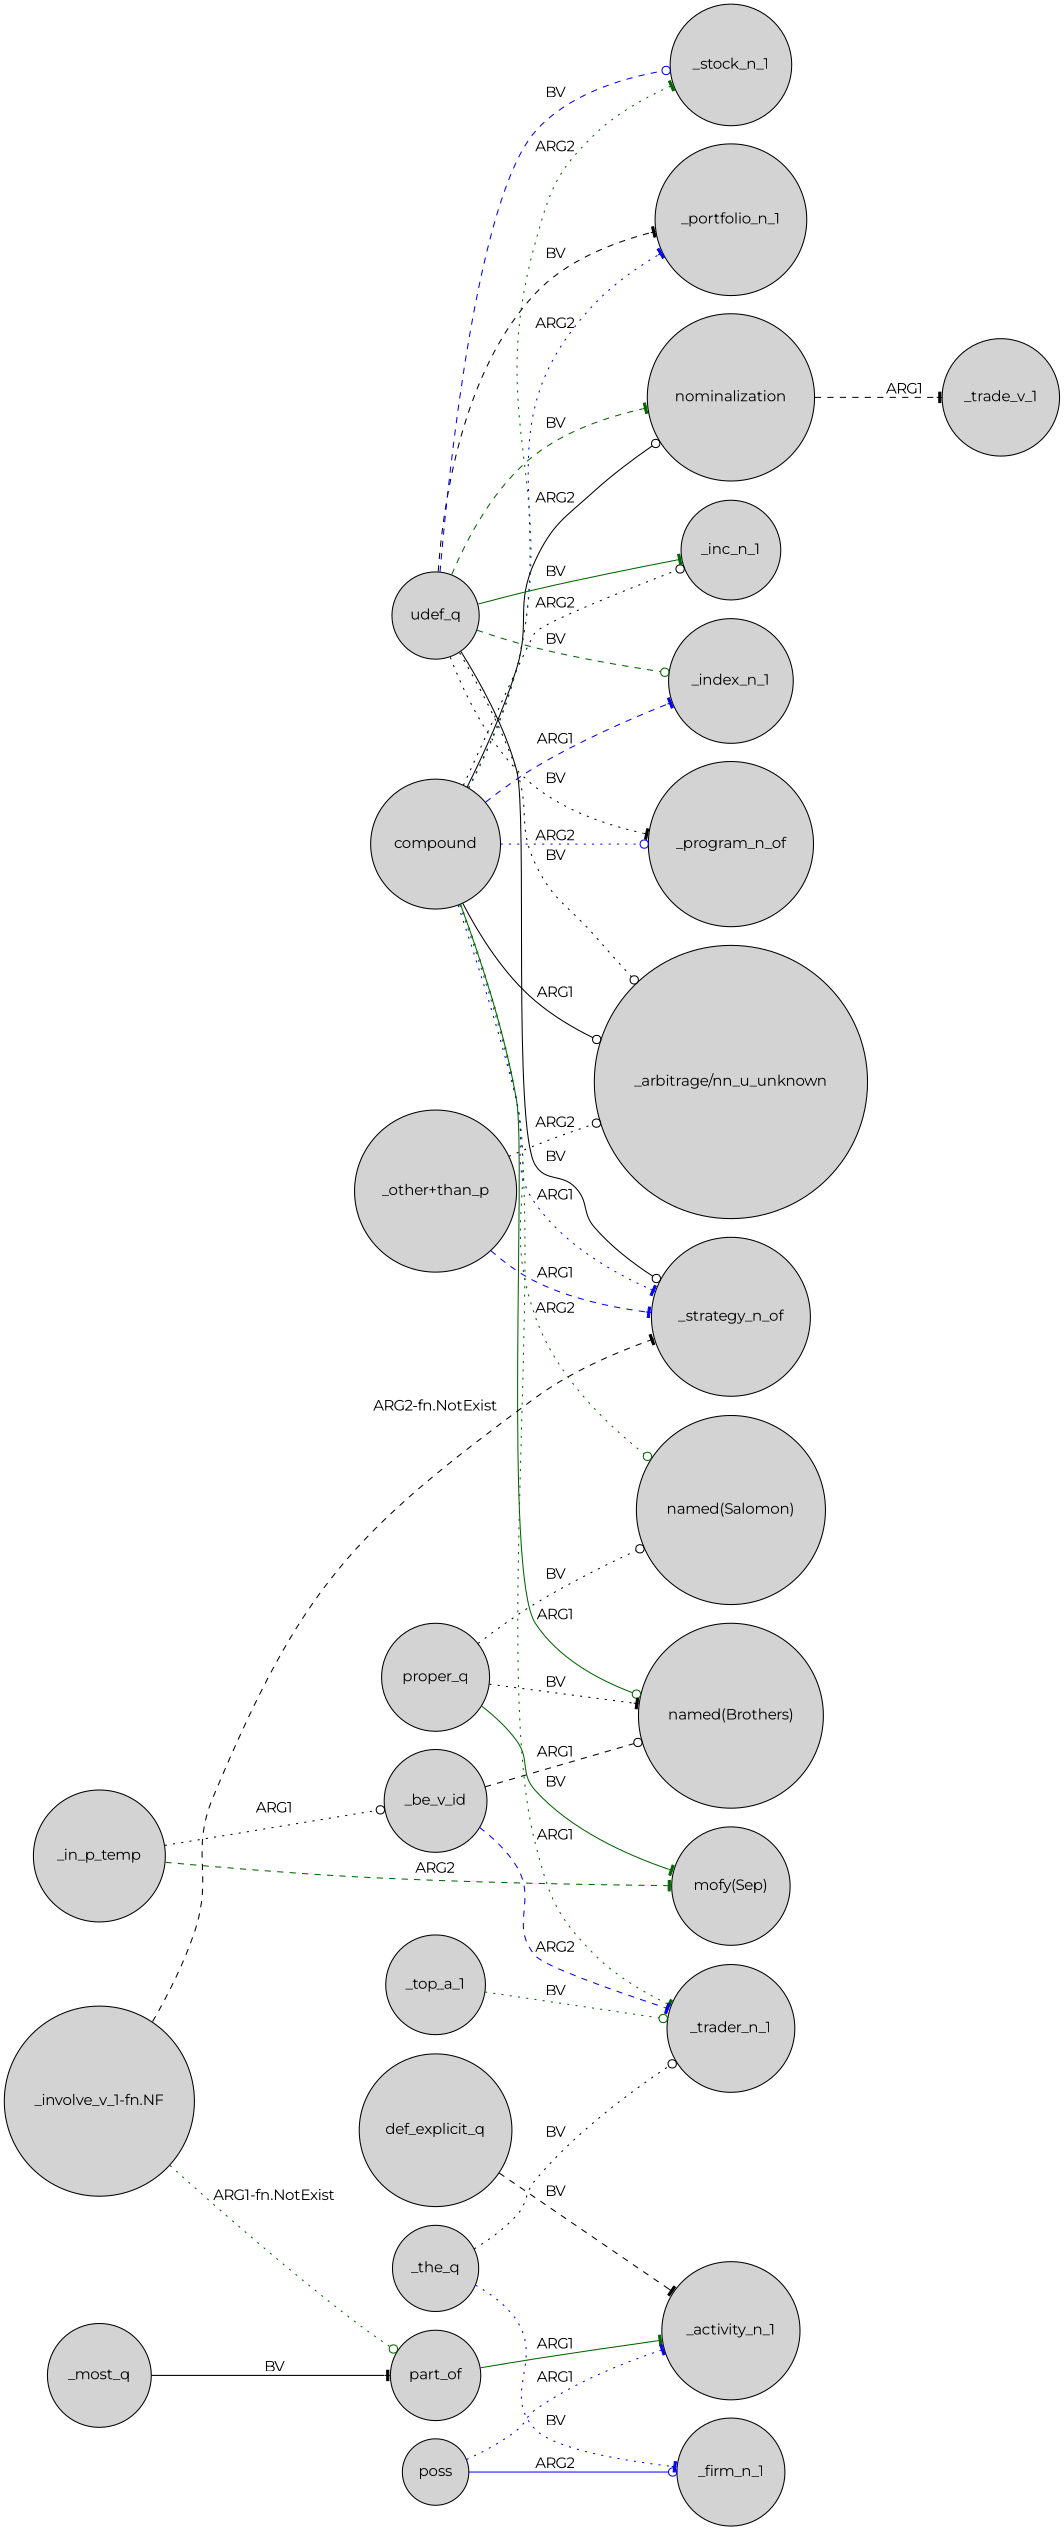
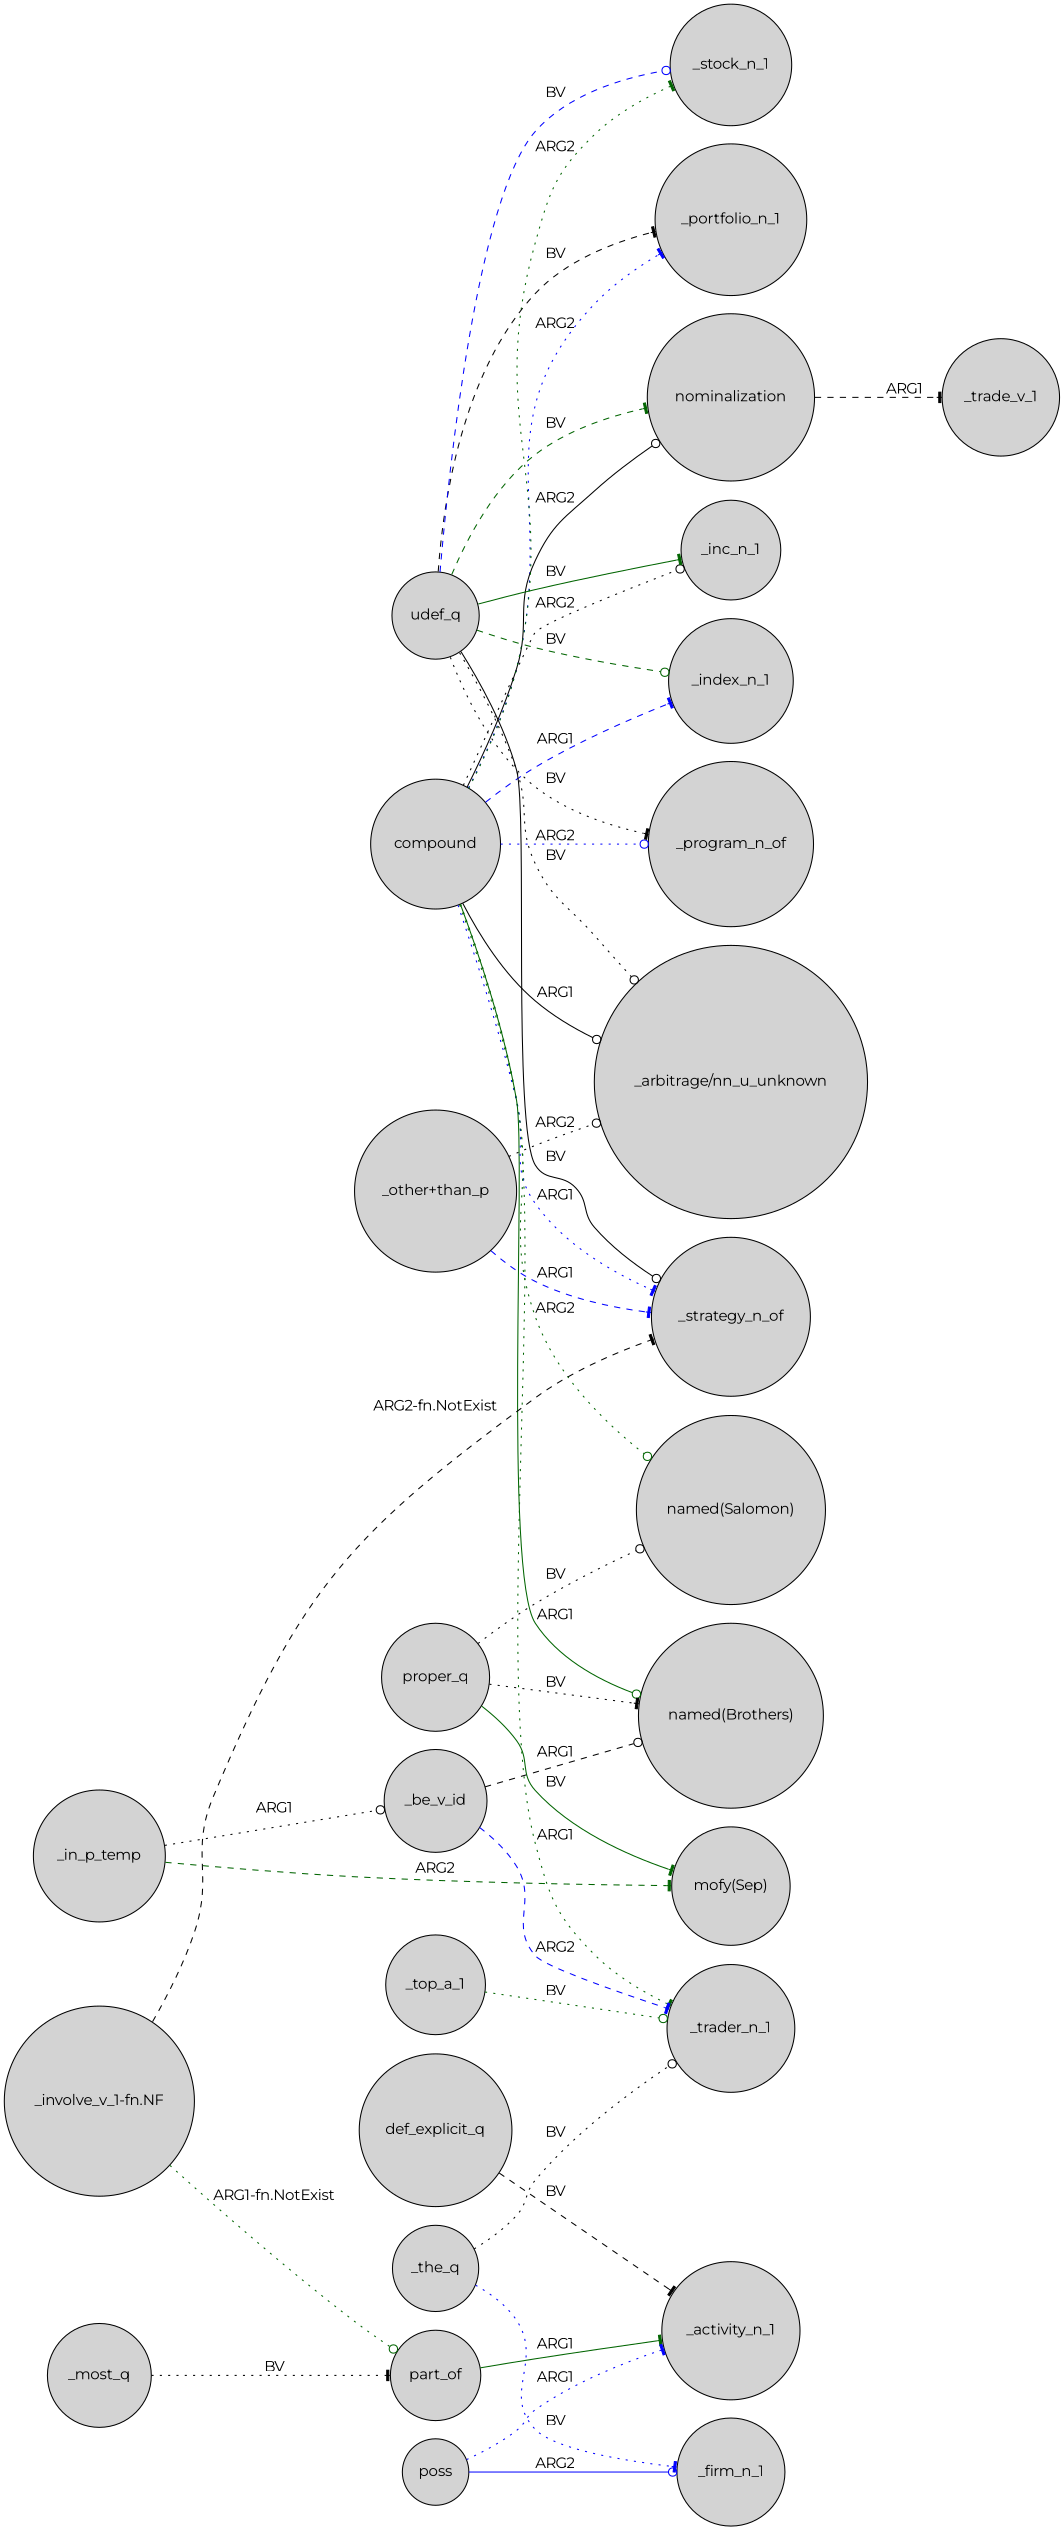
edge "_most_q" -> "part_of": style solid -> dotted
